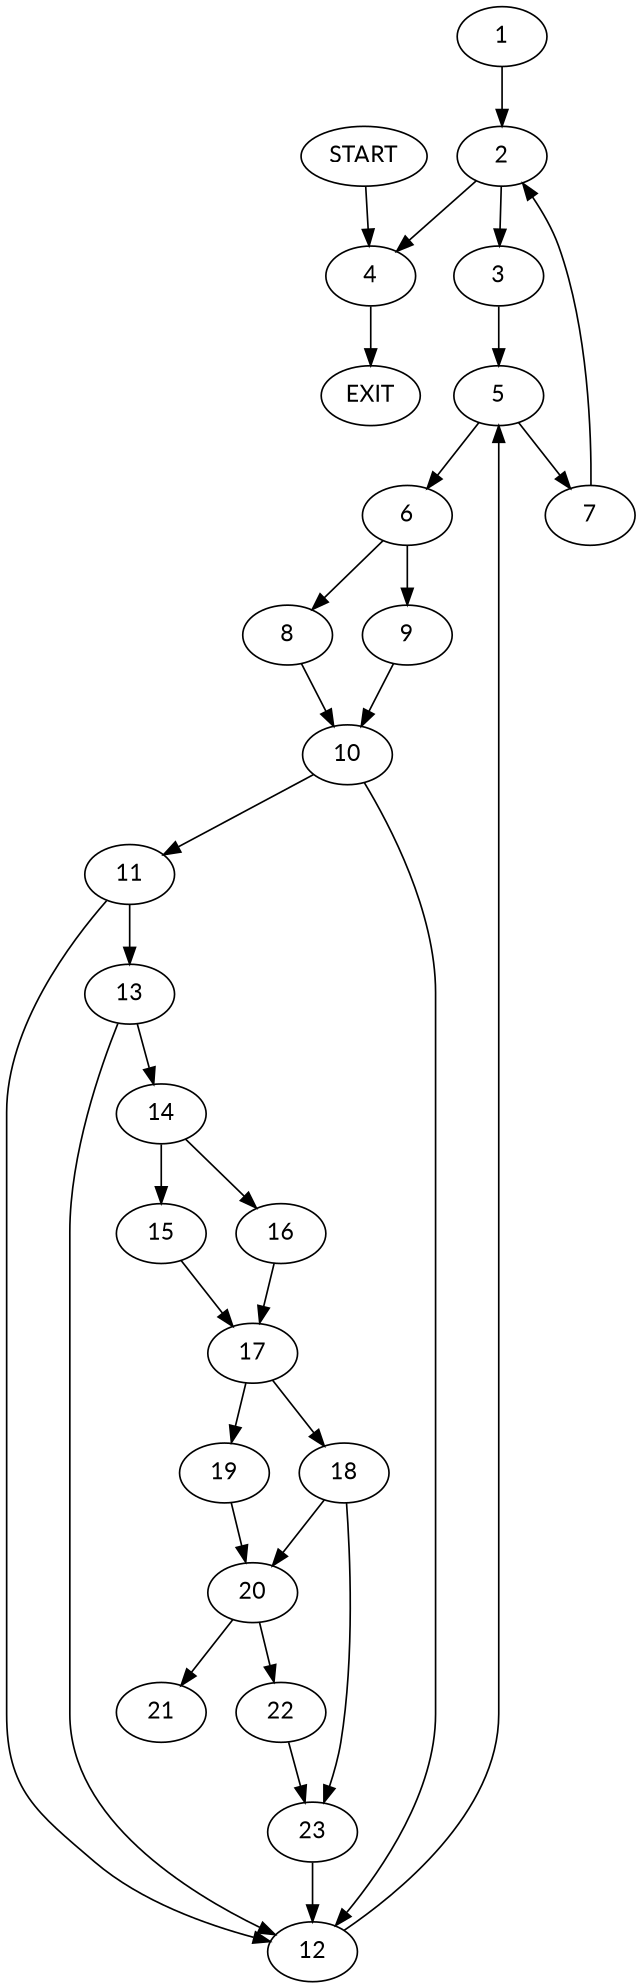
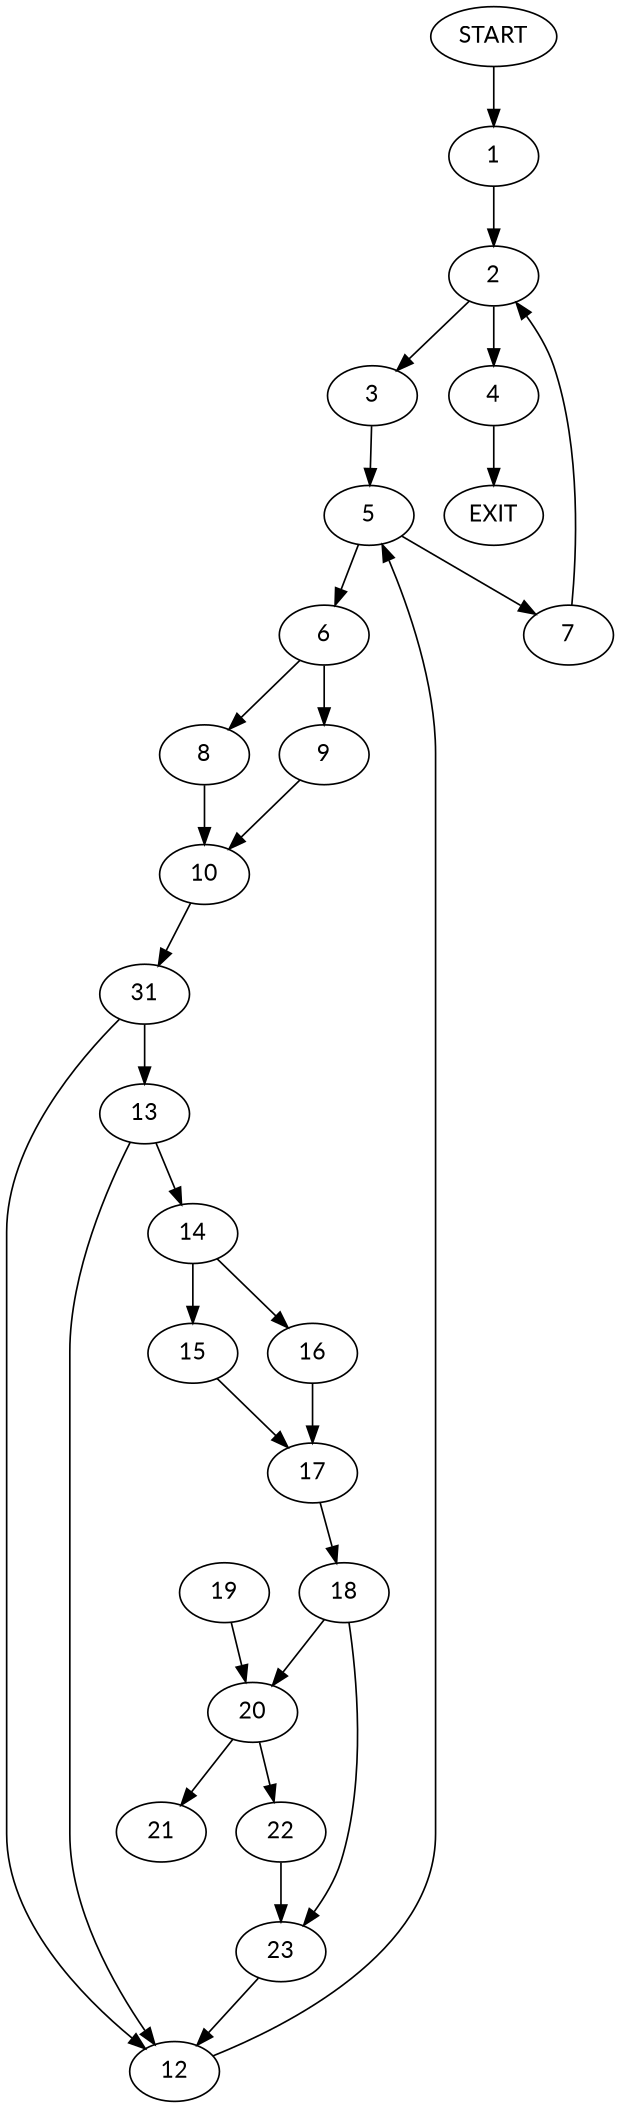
edge "START" -> "4": now "START" -> "1"
node "11": label "11" -> "31"
edge "10" -> "12": removed
edge "17" -> "19": removed
